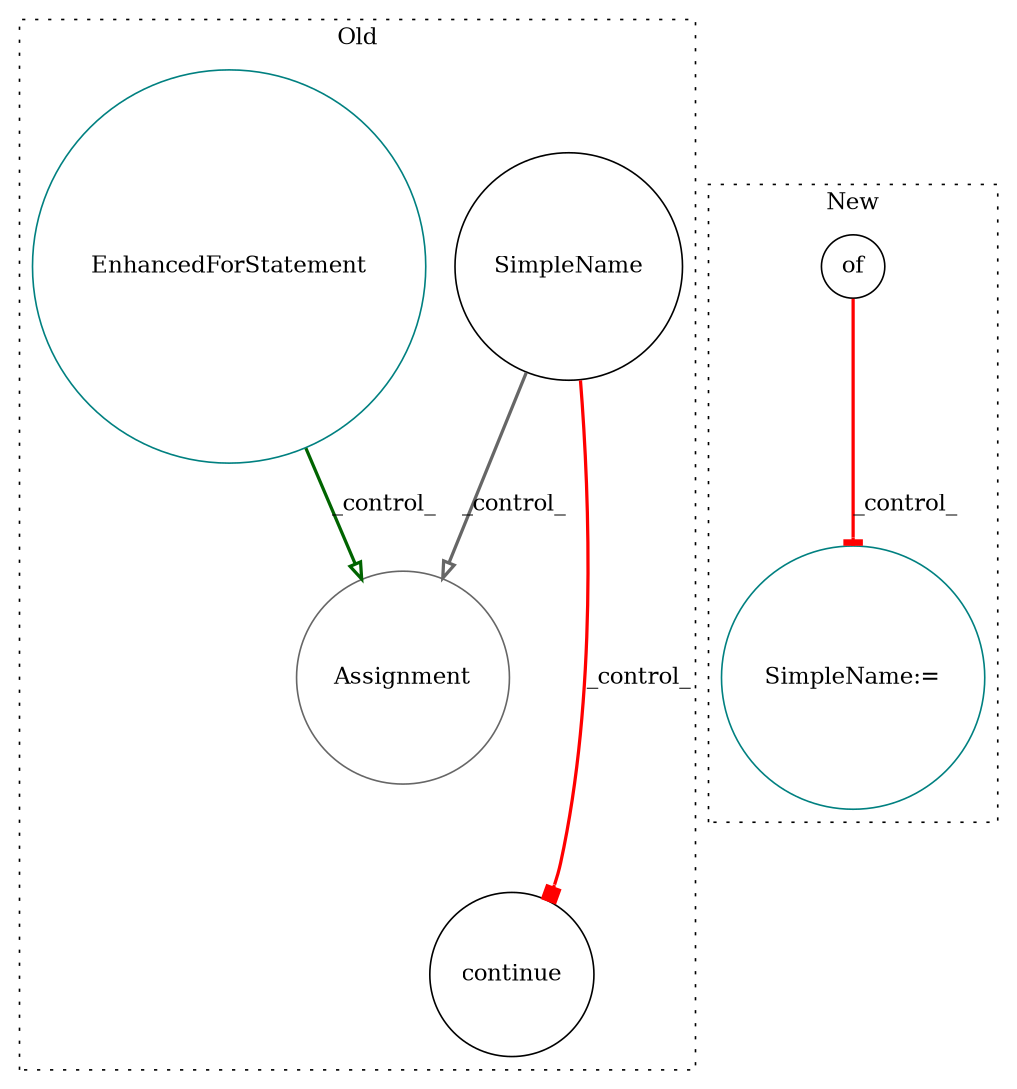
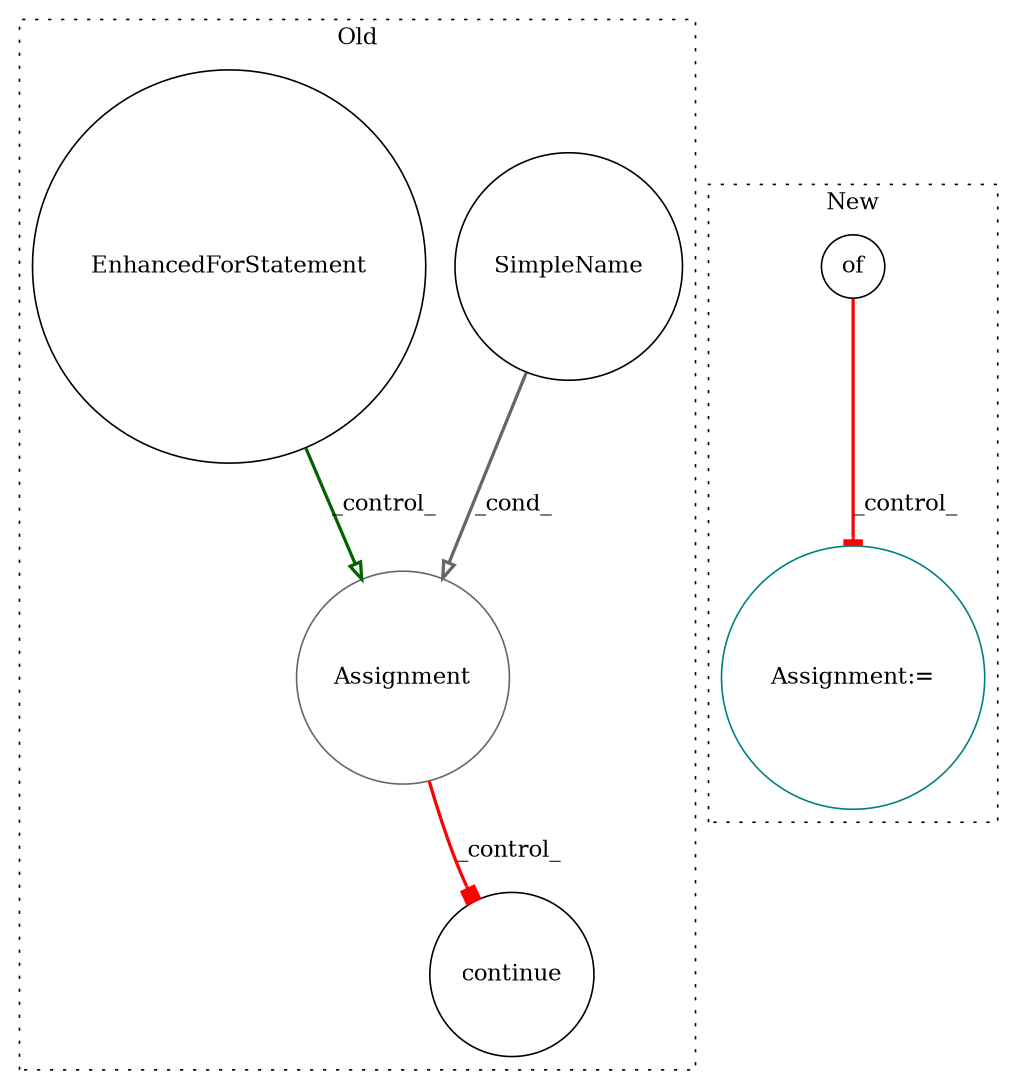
node "EnhancedForStatement": color teal -> black
edge "SimpleName" -> "Assignment": label "_control_" -> "_cond_"
edge "SimpleName" -> "continue": now "Assignment" -> "continue"
node "SimpleName:=": label "SimpleName:=" -> "Assignment:="
